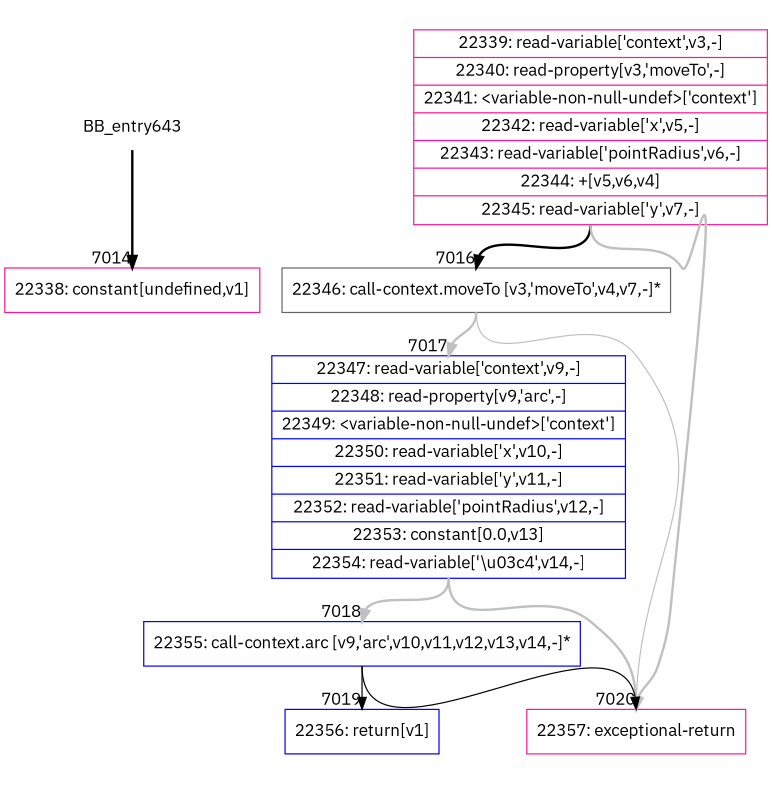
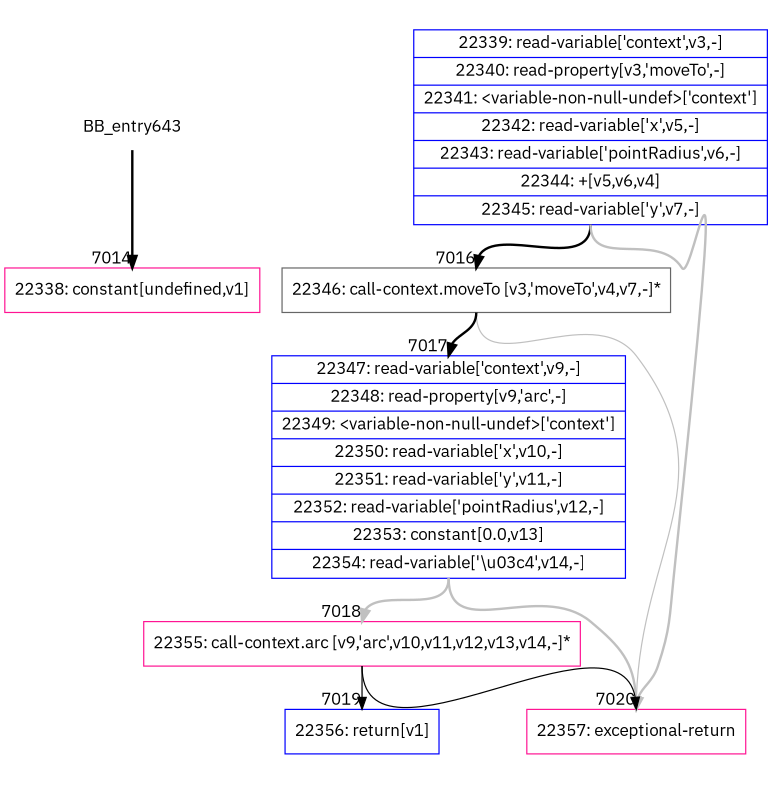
node "22339: read-variable['context',v3,-]": color deeppink -> blue
edge "22346: call-context.moveTo [v3,'moveTo',v4,v7,-]*" -> "22347: read-variable['context',v9,-]": color gray -> black
node "22355: call-context.arc [v9,'arc',v10,v11,v12,v13,v14,-]*": color blue -> deeppink
